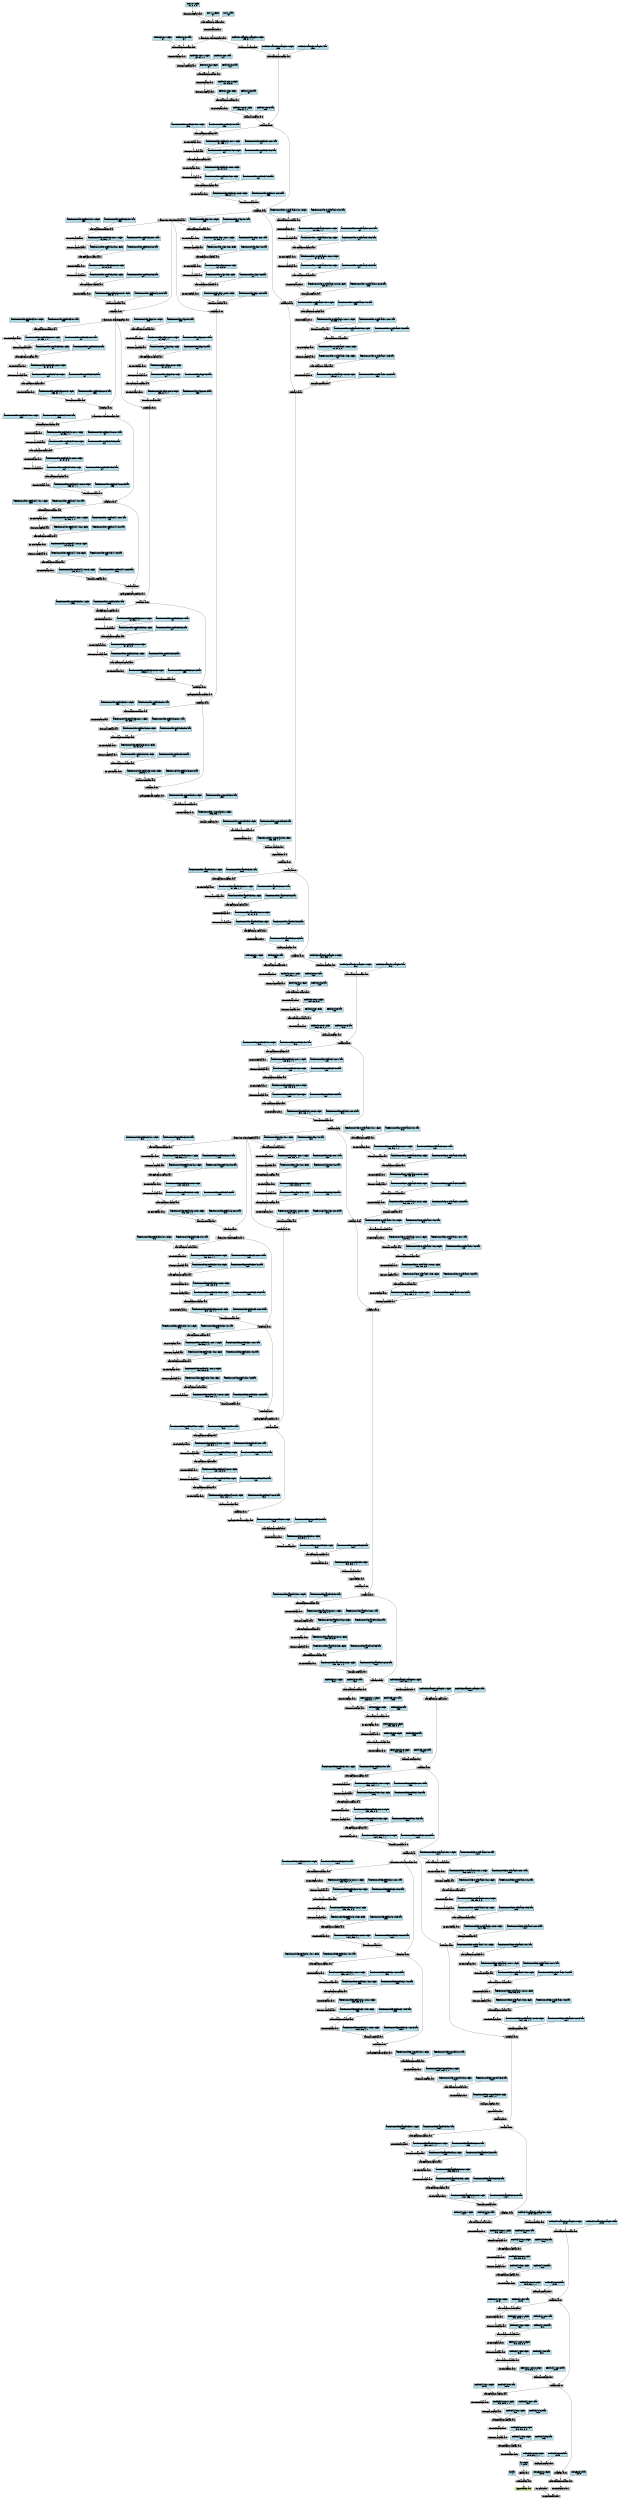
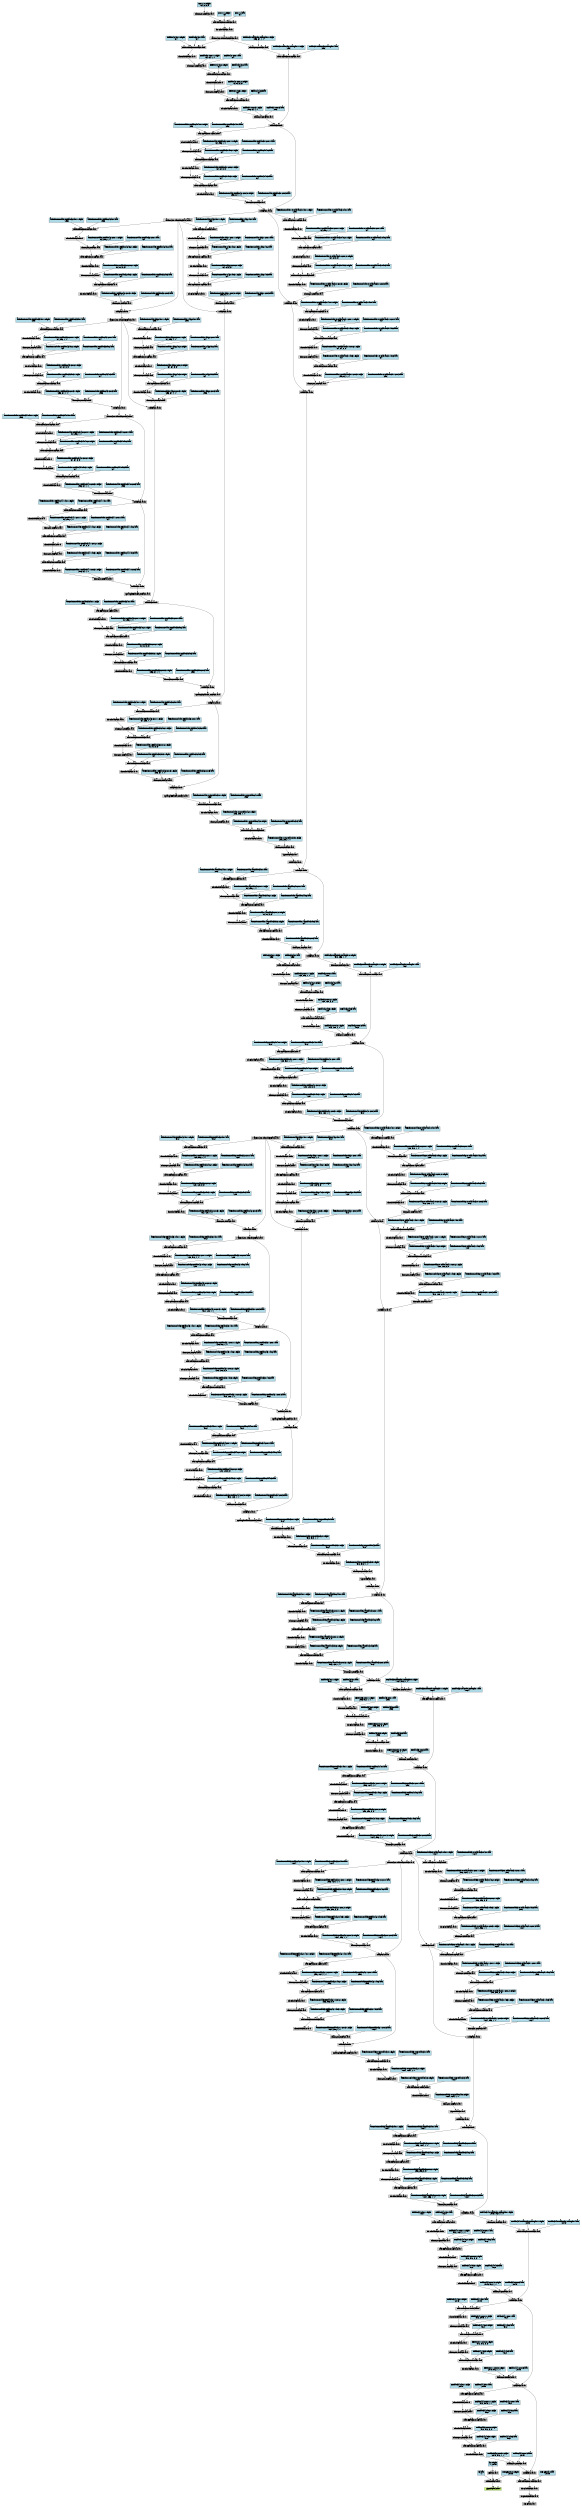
edge "ViewBackward" -> "AvgPool2DBackward": reversed
